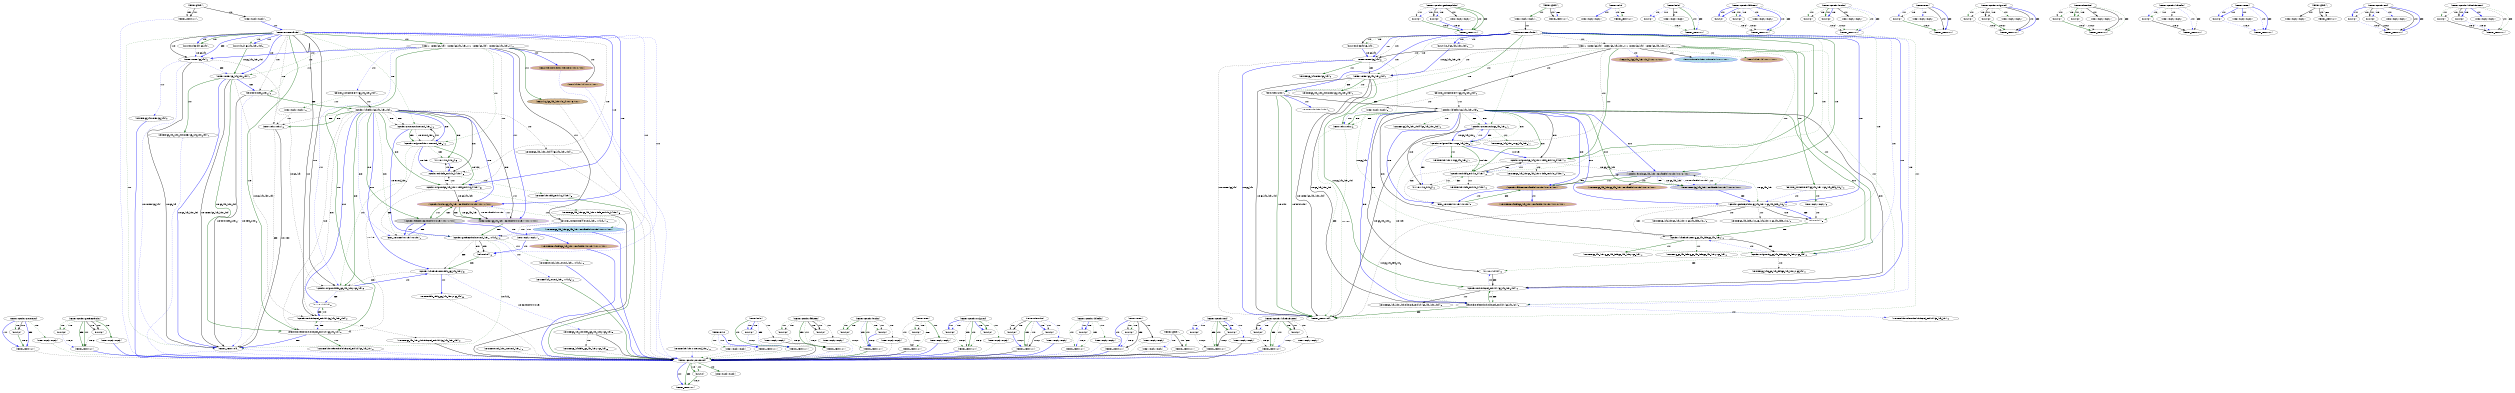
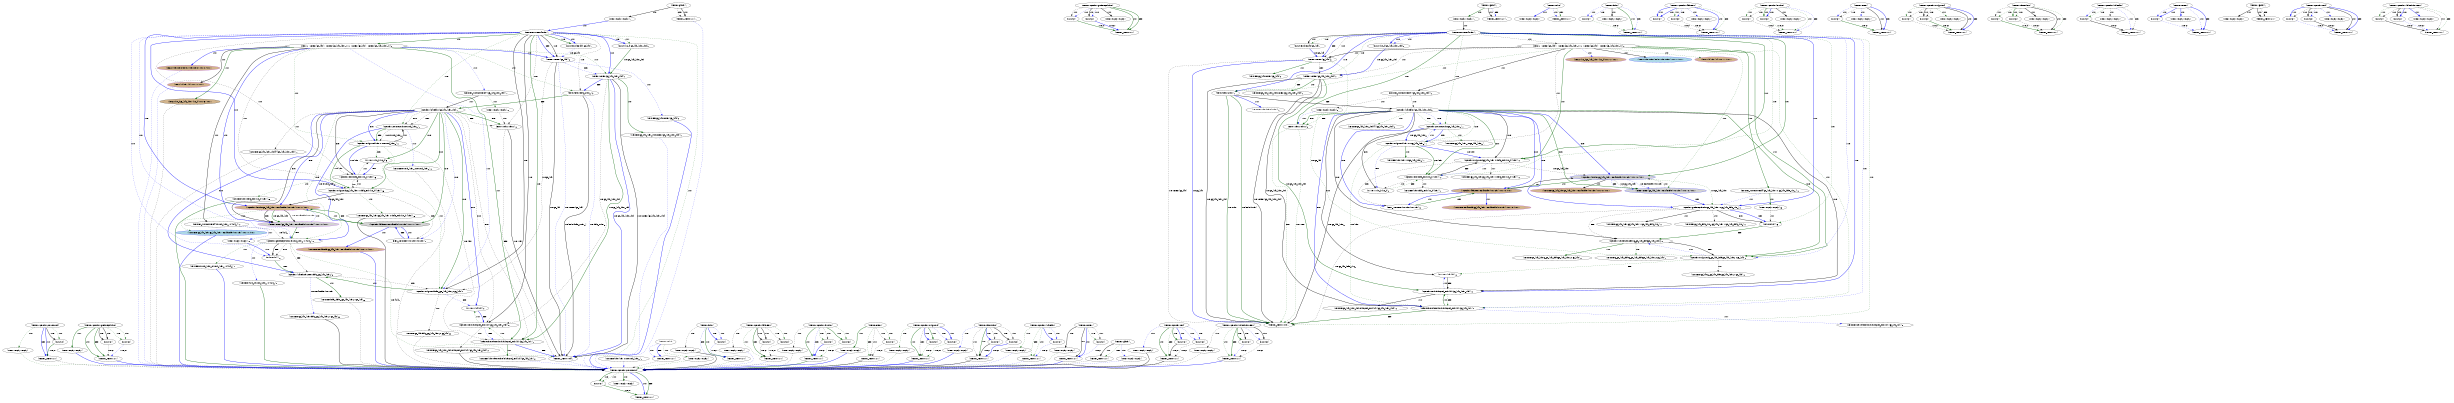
edge "(<operator>.preIncrement,++current_index_)" -> "(IDENTIFIER,current_index_,++current_index_)": added, label "AST:"
edge "(CONTROL_STRUCTURE,IF,if (current_index_ >= limit_))" -> "(<operator>.greaterEqualsThan,current_index_ >= limit_)": label "AST: " -> "DDG: limit_"
edge "(<operator>.assignment,table_[gc_info_index] = gc_info)" -> "(<operator>.indirectIndexAccess,table_[gc_info_index])": color blue -> darkgreen
edge "(<operator>.indirectIndexAccess,table_[gc_info_index])" -> "(IDENTIFIER,table_,table_[gc_info_index] = gc_info)": color blue -> darkgreen
edge "(IDENTIFIER,gc_info_index,table_[gc_info_index] = gc_info)" -> "(IDENTIFIER,gc_info,table_[gc_info_index] = gc_info)": now "(<operator>.assignment,table_[gc_info_index] = gc_info)" -> "(IDENTIFIER,gc_info,table_[gc_info_index] = gc_info)"
